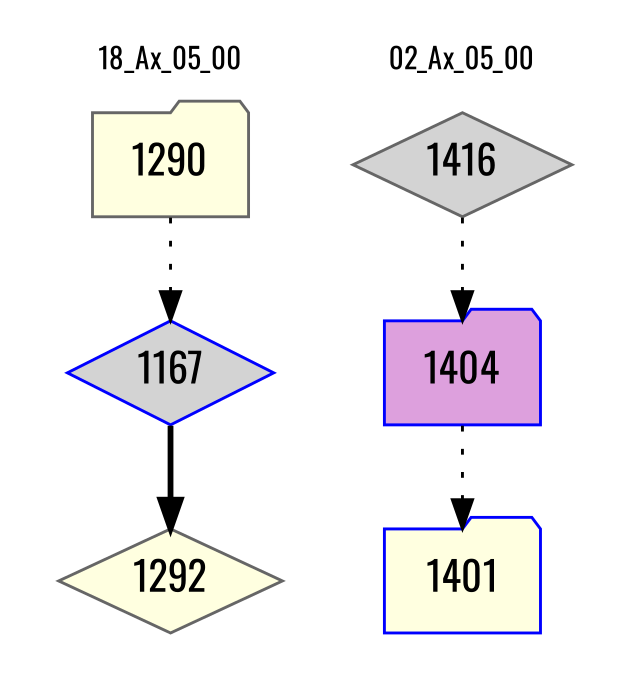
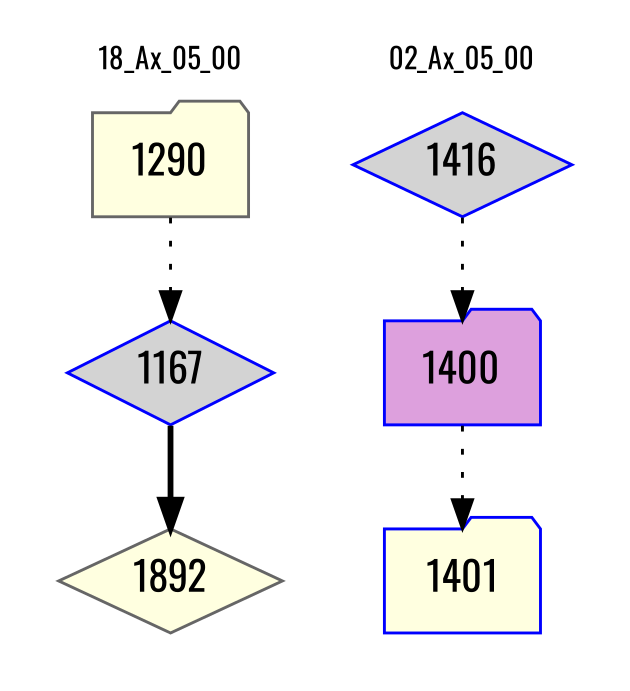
node "1416": color gray40 -> blue
node "1404": label "1404" -> "1400"
node "1292": label "1292" -> "1892"
